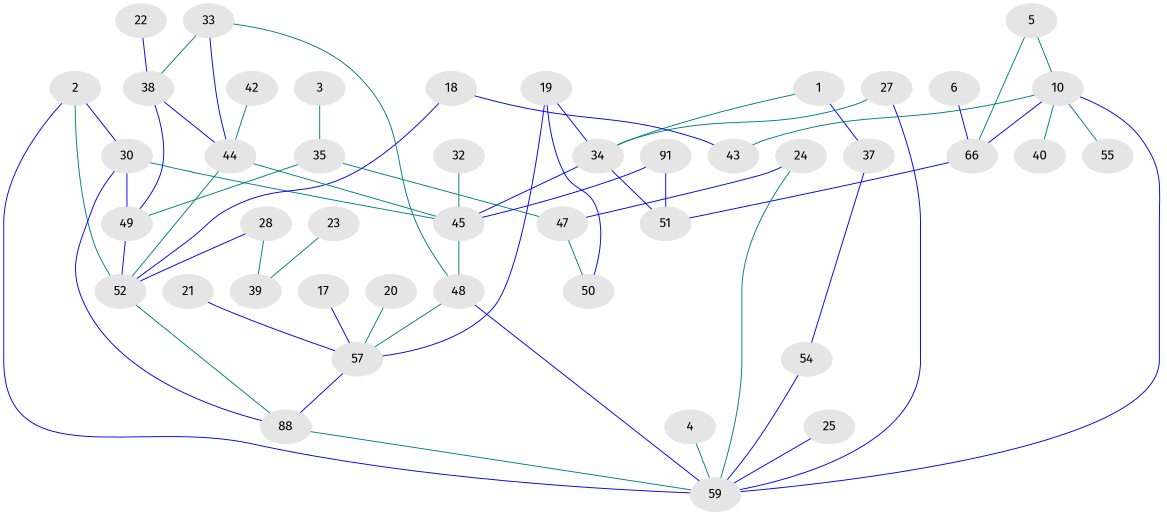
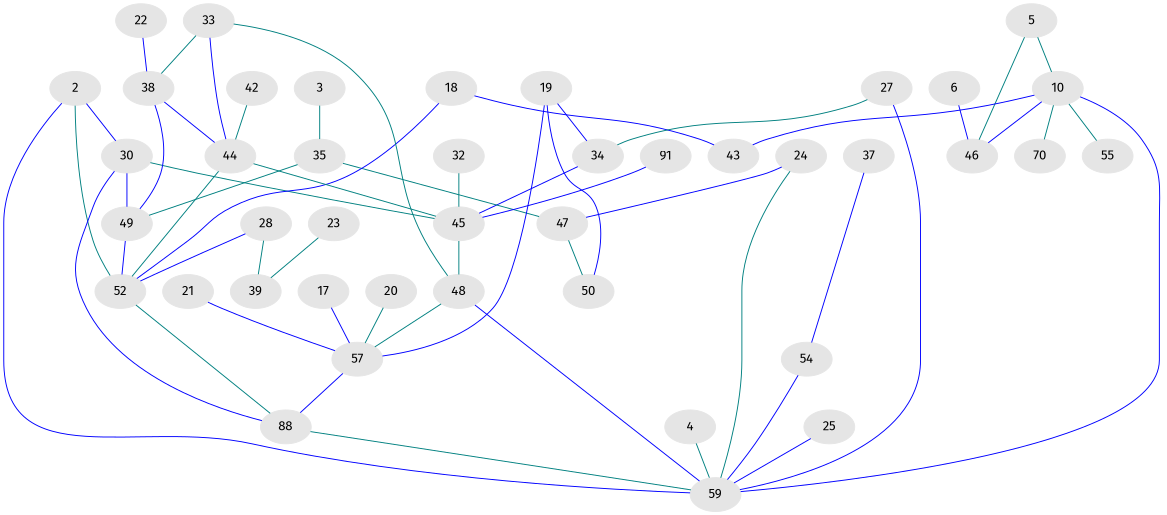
node "1": removed
edge "10" -- "43": color teal -> blue
node "66": label "66" -> "46"
node "40": label "40" -> "70"
node "51": removed
